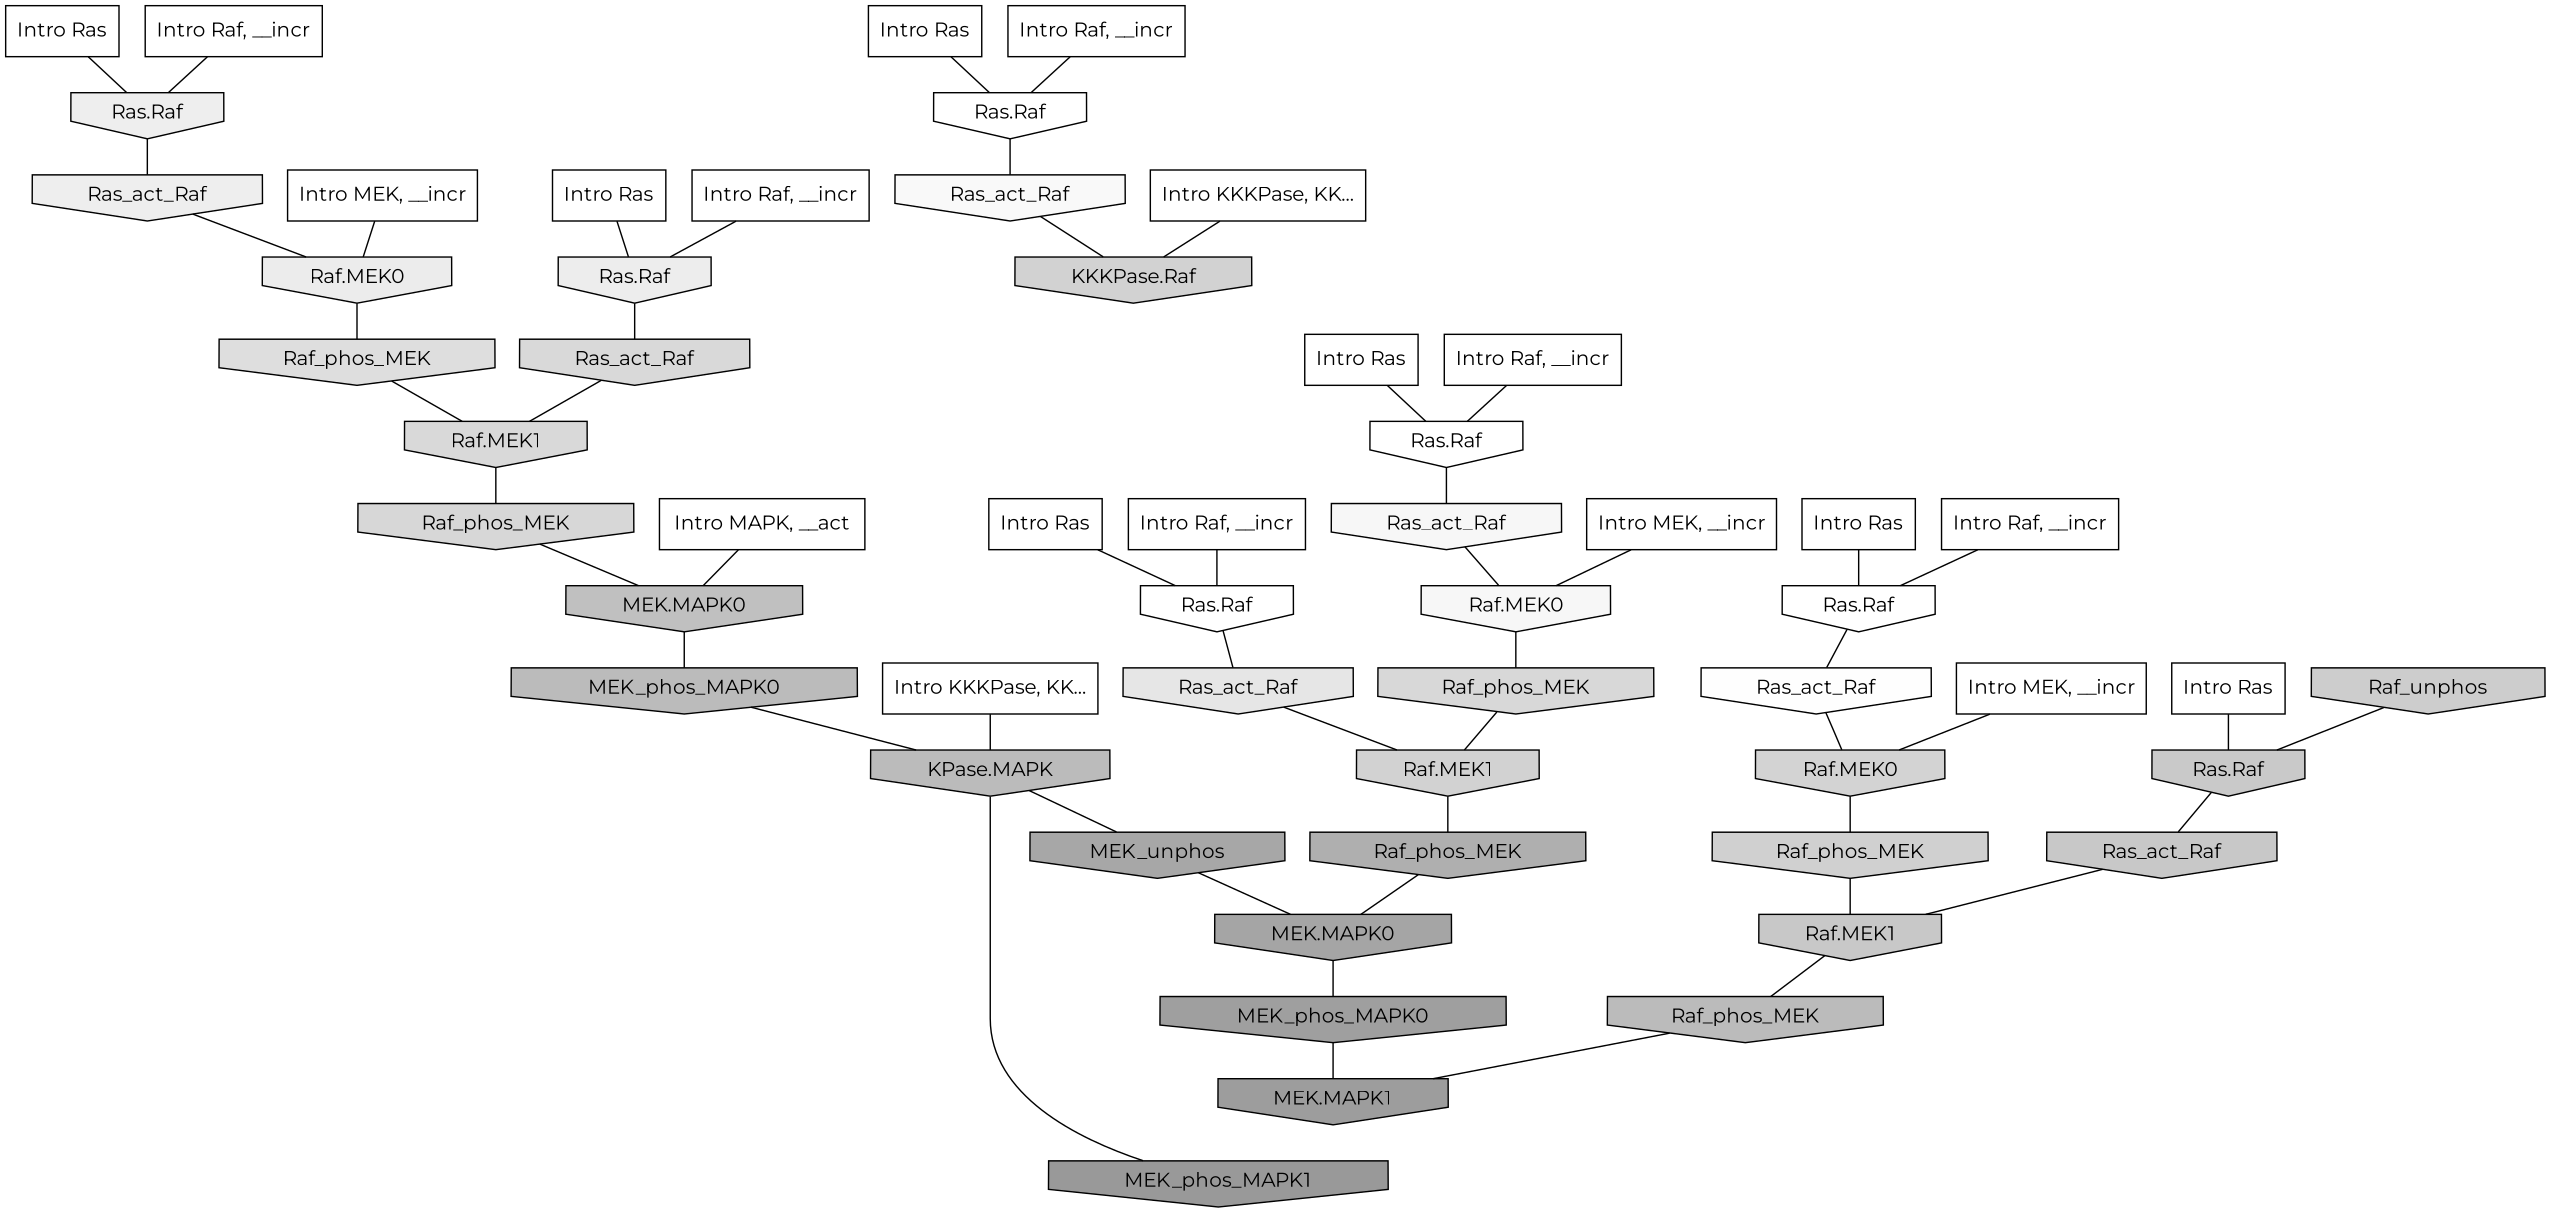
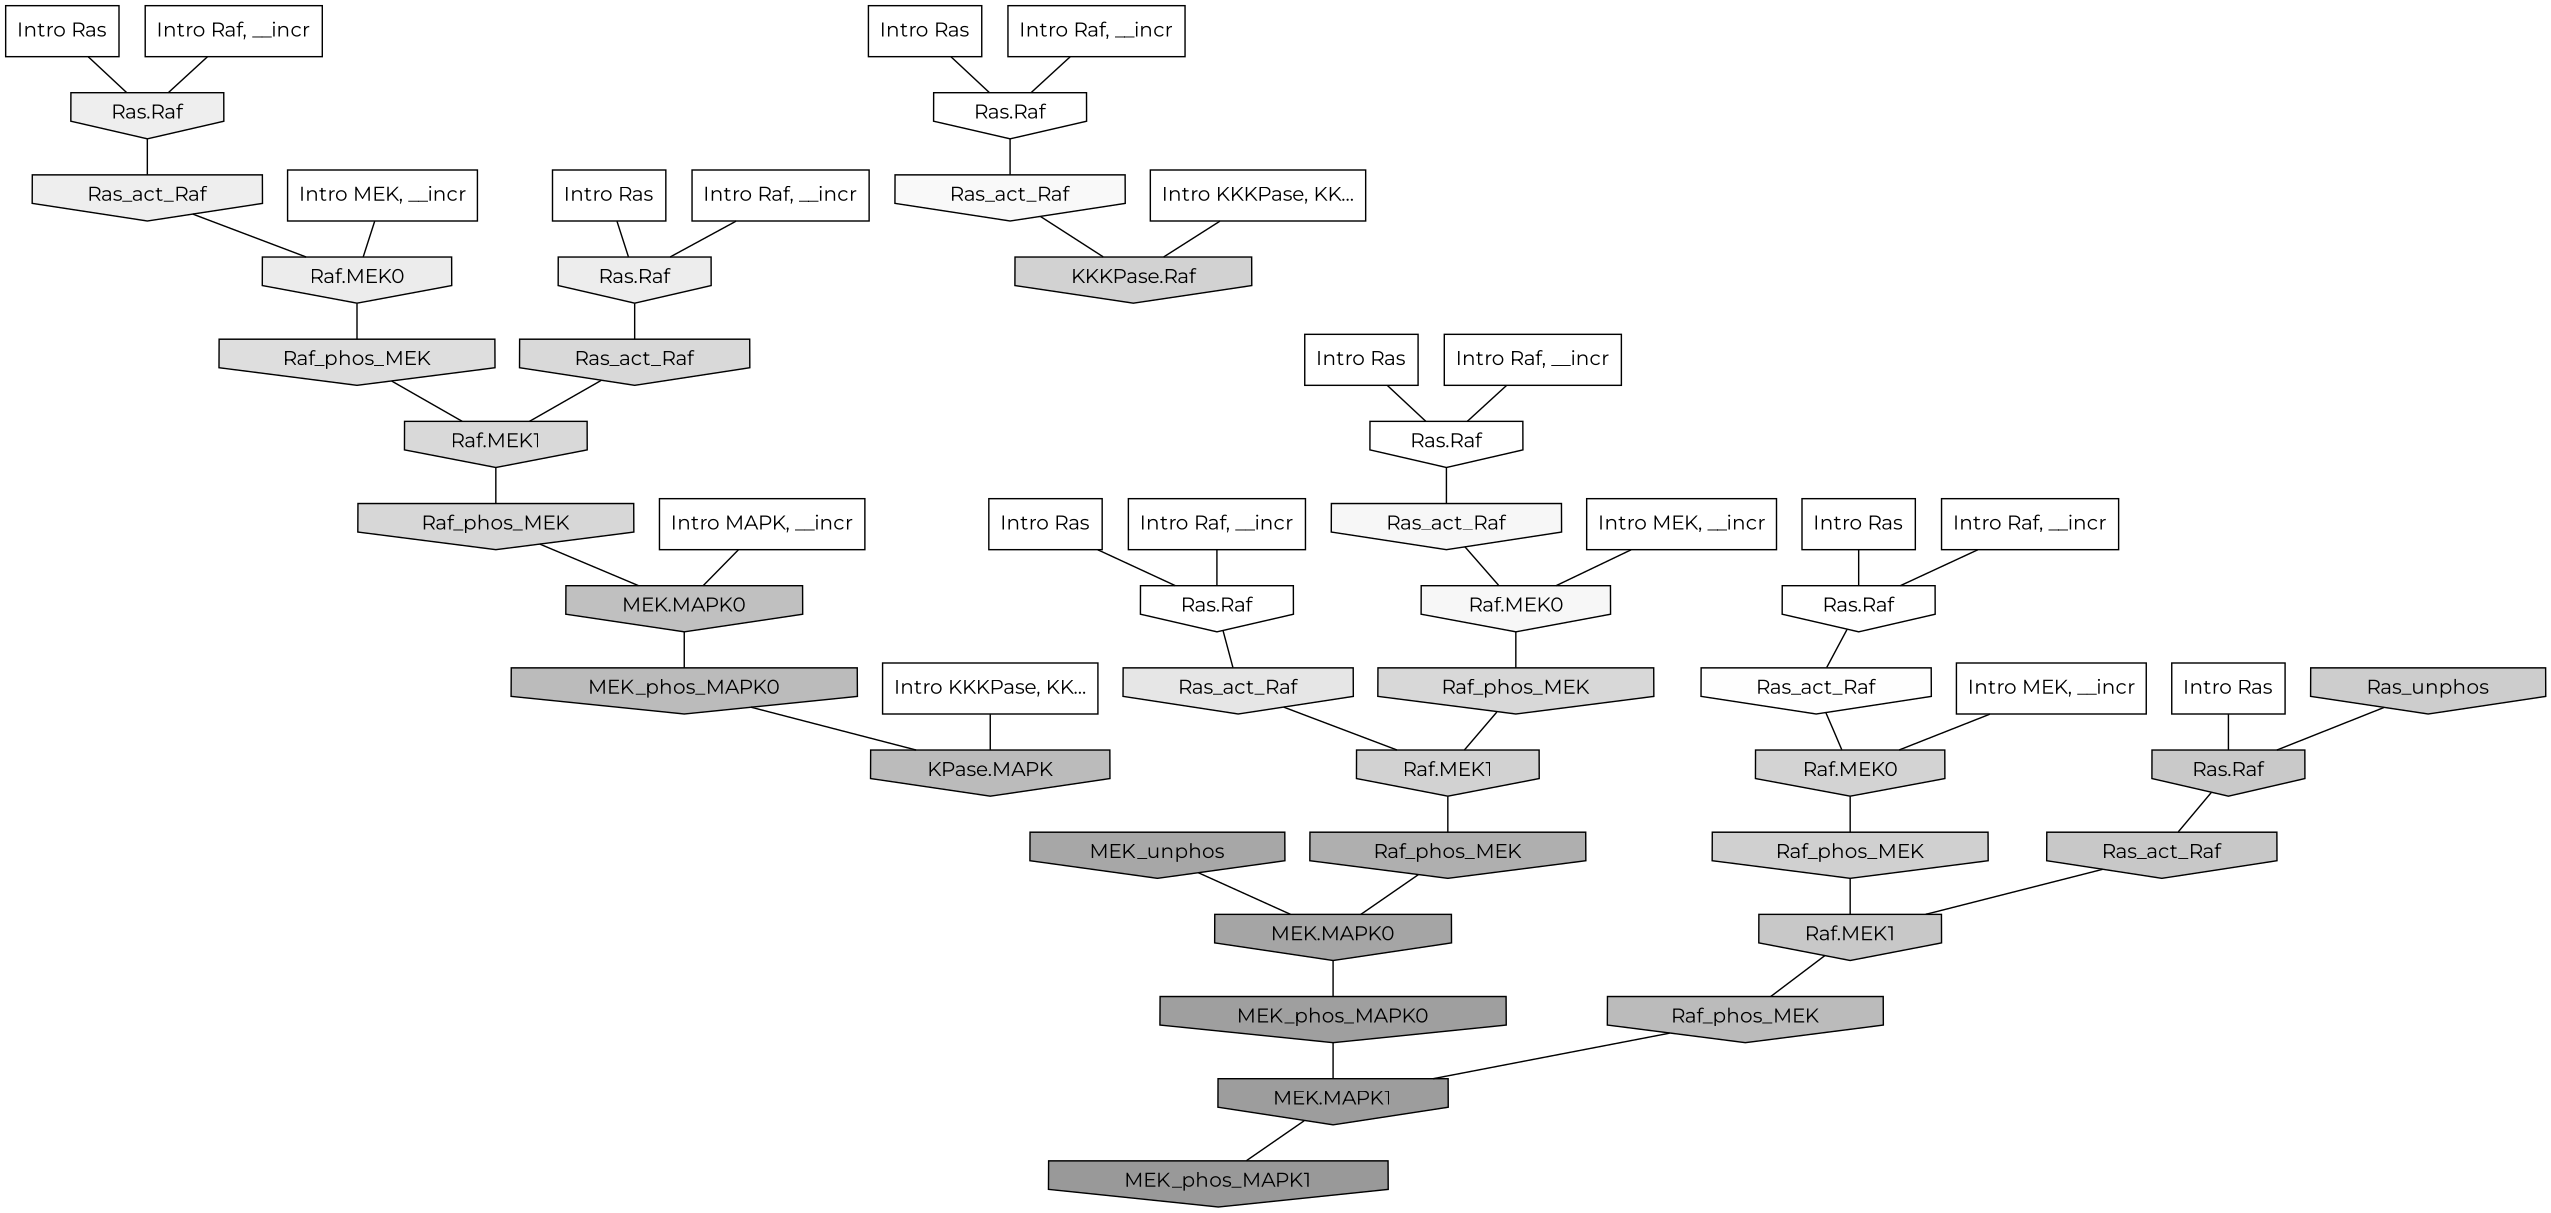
node "Intro MAPK, __act": label "Intro MAPK, __act" -> "Intro MAPK, __incr"
node "Raf_unphos": label "Raf_unphos" -> "Ras_unphos"
edge "KPase.MAPK" -- "MEK_unphos": removed
edge "KPase.MAPK" -- "MEK_phos_MAPK1": now "MEK.MAPK1" -- "MEK_phos_MAPK1"
